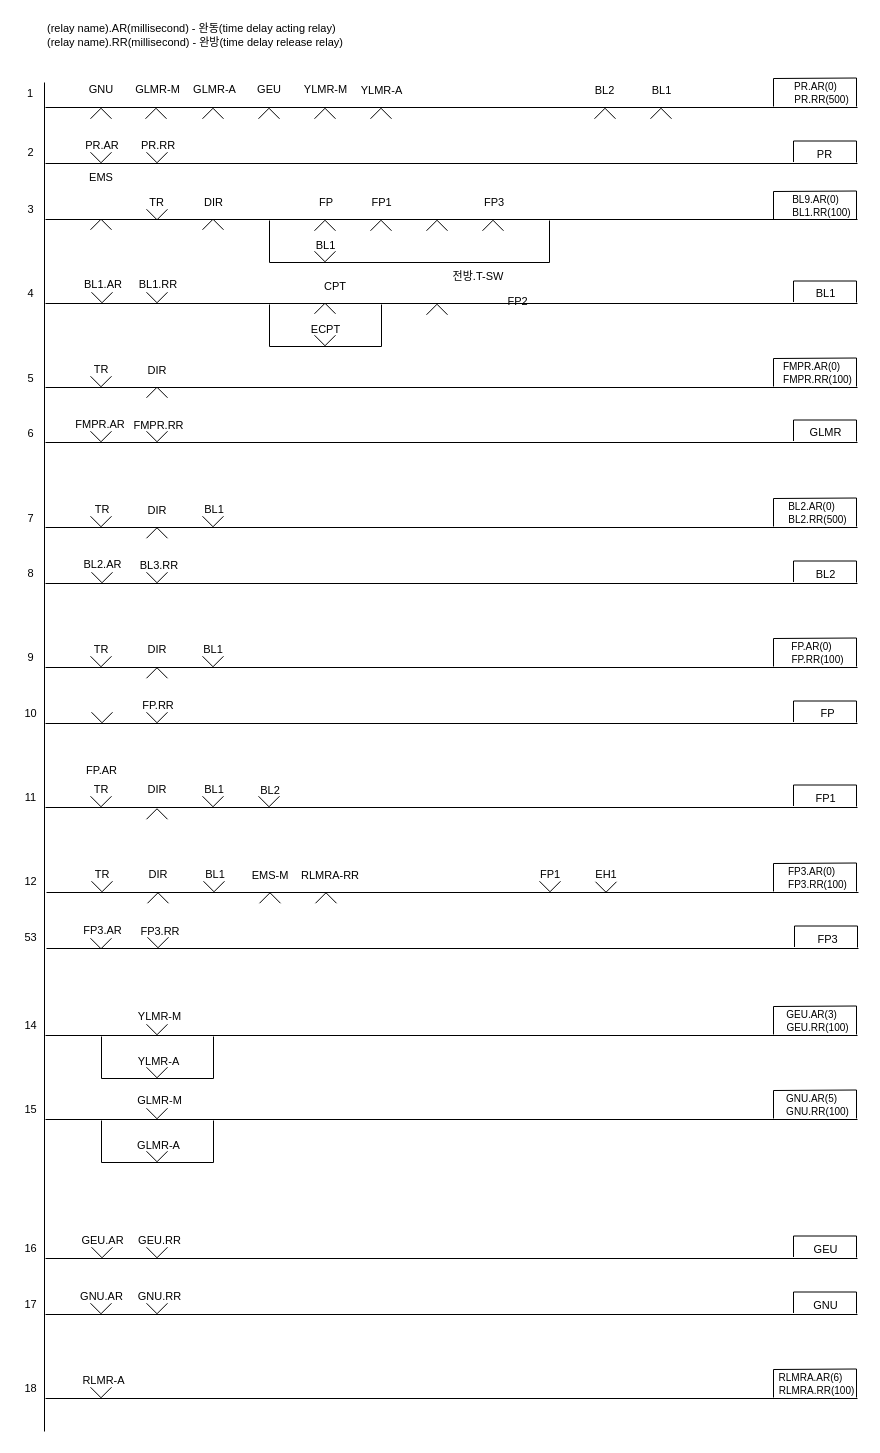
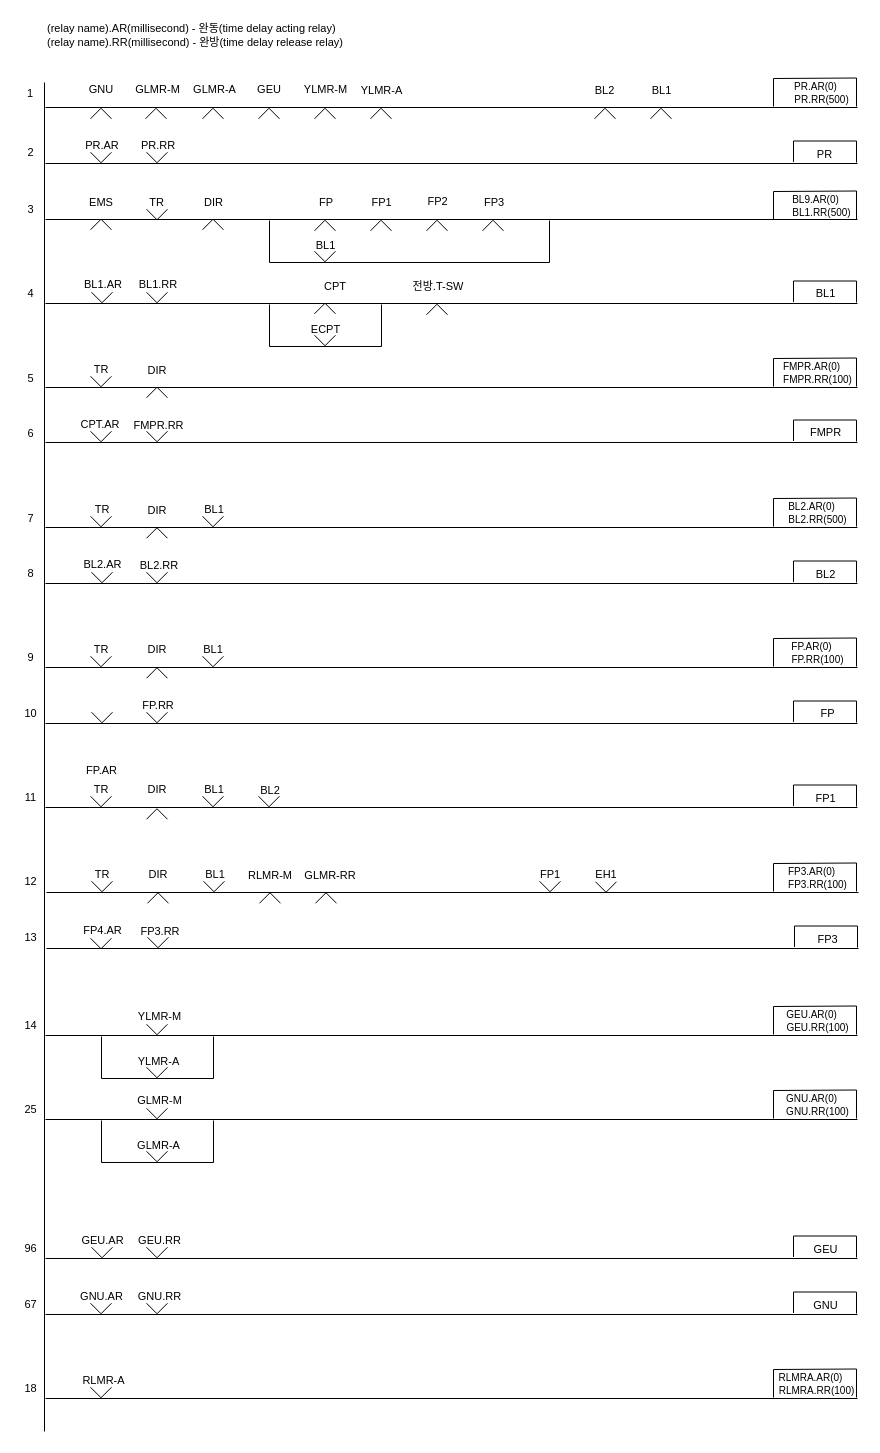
node "EMS": moved (102, 177) -> (102, 202)
node "BL1.RR(100)": label "BL1.RR(100)" -> "BL1.RR(500)"
node "전방.T-SW": moved (479, 276) -> (439, 286)
node "FP2": moved (518, 302) -> (438, 202)
node "FMPR.AR": label "FMPR.AR" -> "CPT.AR"
node "GLMR": label "GLMR" -> "FMPR"
node "BL3.RR": label "BL3.RR" -> "BL2.RR"
node "EMS-M": label "EMS-M" -> "RLMR-M"
node "RLMRA-RR": label "RLMRA-RR" -> "GLMR-RR"
node "FP3.AR": label "FP3.AR" -> "FP4.AR"
node "53": label "53" -> "13"
node "GEU.AR(3)": label "GEU.AR(3)" -> "GEU.AR(0)"
node "GNU.AR(5)": label "GNU.AR(5)" -> "GNU.AR(0)"
node "15": label "15" -> "25"
node "16": label "16" -> "96"
node "17": label "17" -> "67"
node "RLMRA.AR(6)": label "RLMRA.AR(6)" -> "RLMRA.AR(0)"
